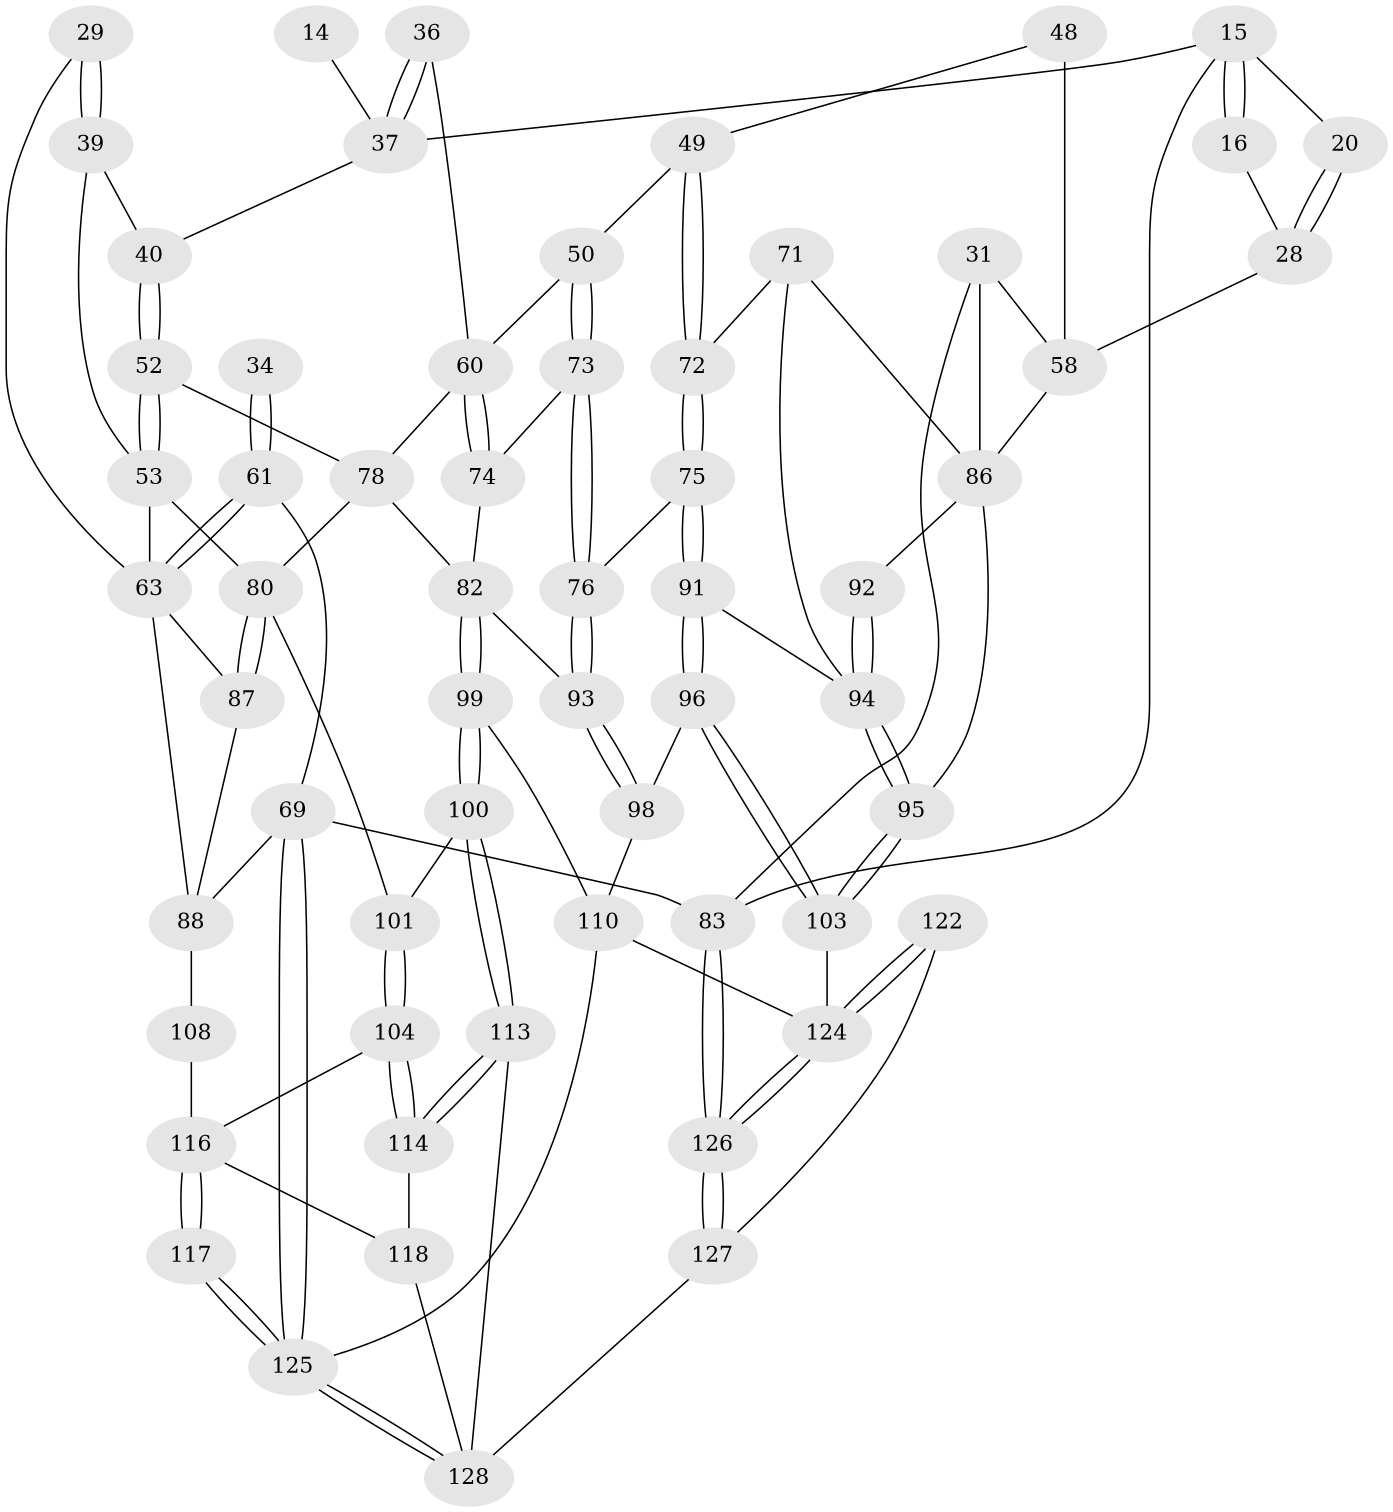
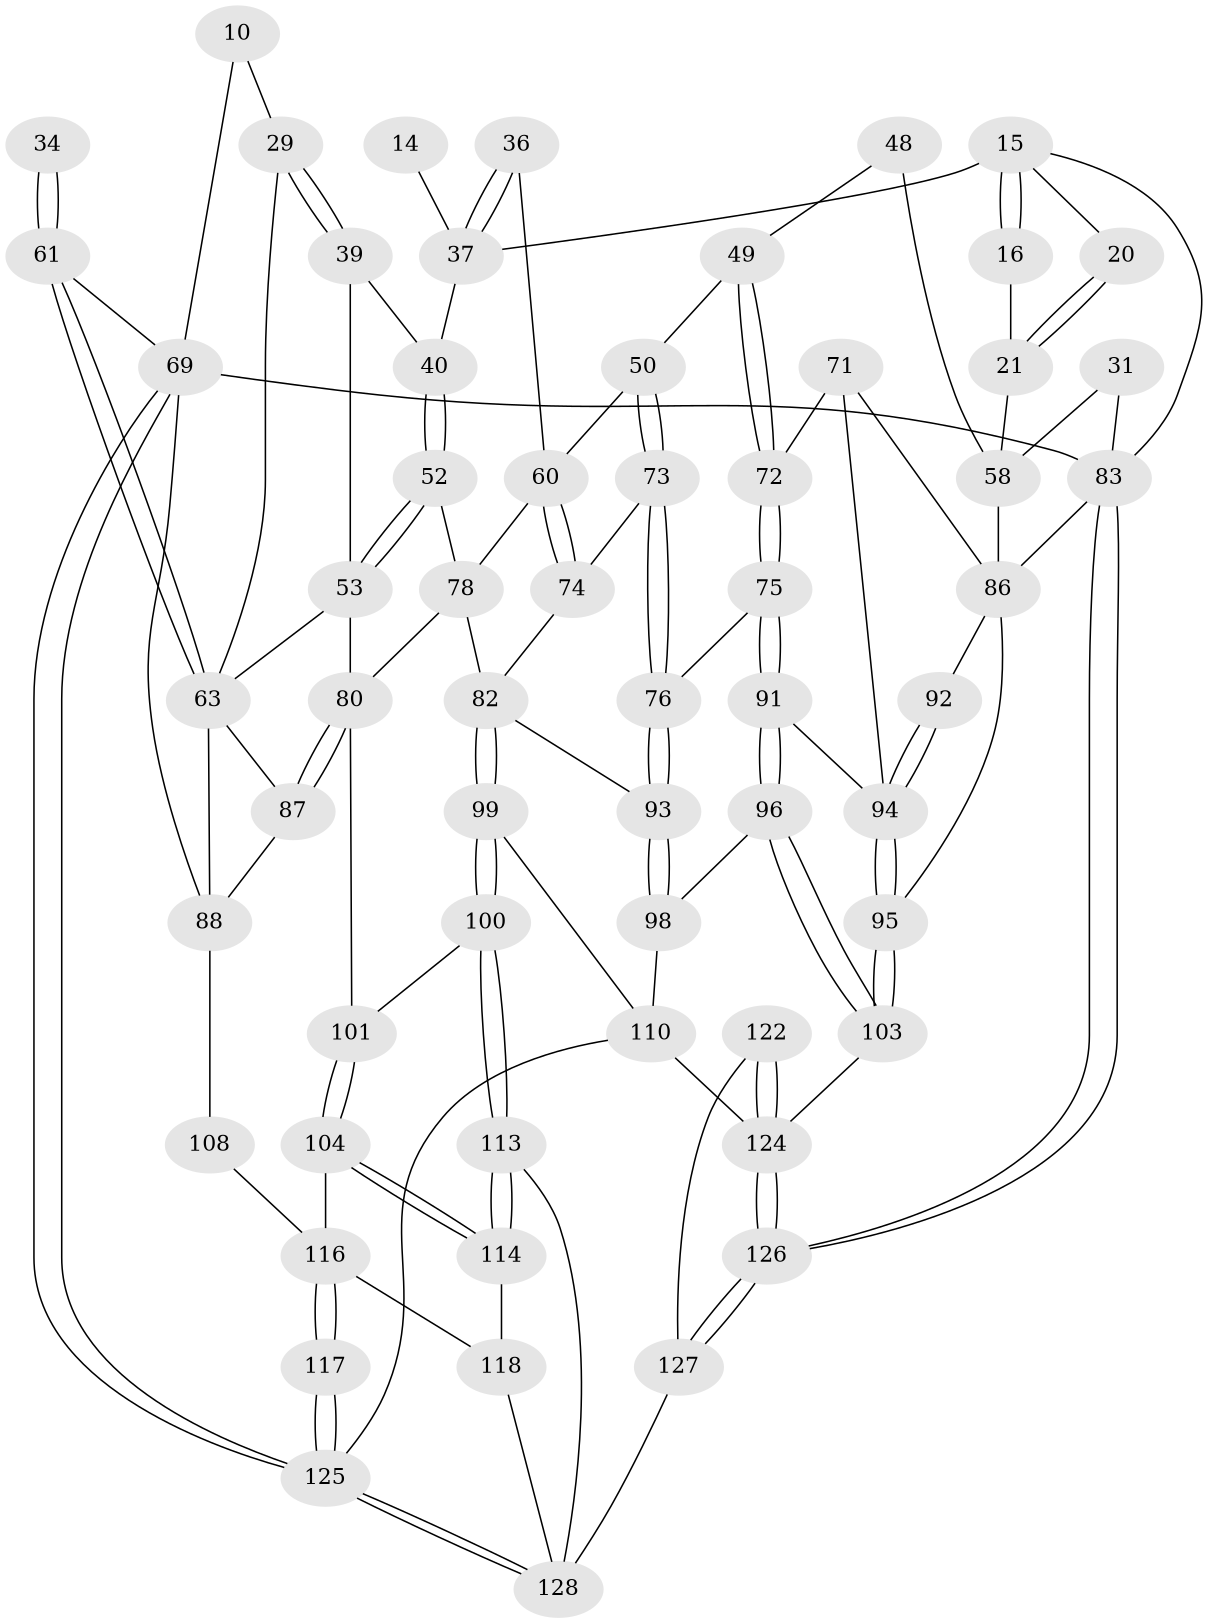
node "10": added
node "28": label "28" -> "21"
edge "31" -- "86": now "83" -- "86"
